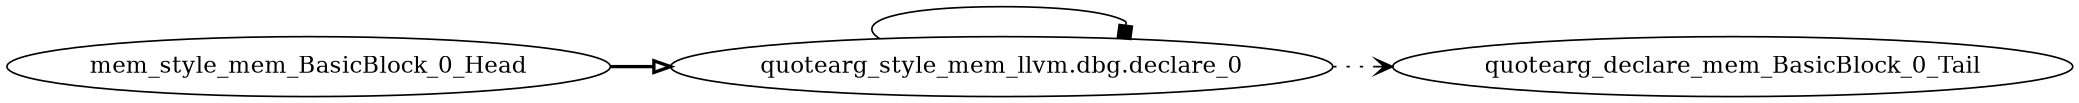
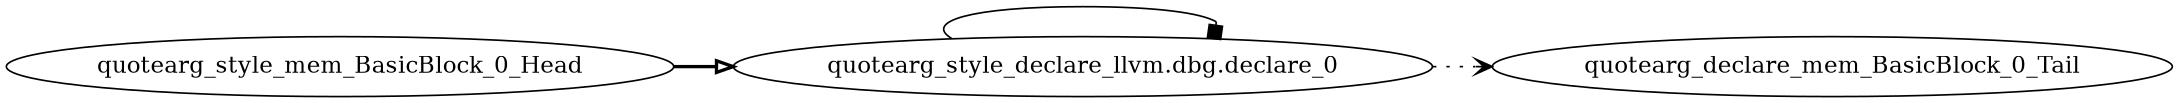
node "mem_style_mem_BasicBlock_0_Head": label "mem_style_mem_BasicBlock_0_Head" -> "quotearg_style_mem_BasicBlock_0_Head"
node "quotearg_style_mem_llvm.dbg.declare_0": label "quotearg_style_mem_llvm.dbg.declare_0" -> "quotearg_style_declare_llvm.dbg.declare_0"
